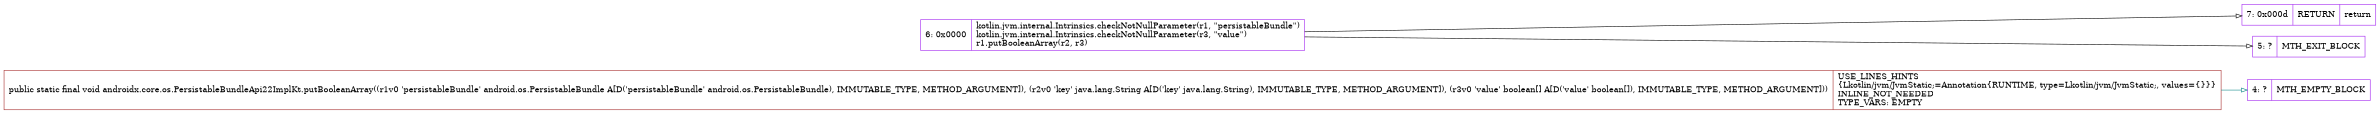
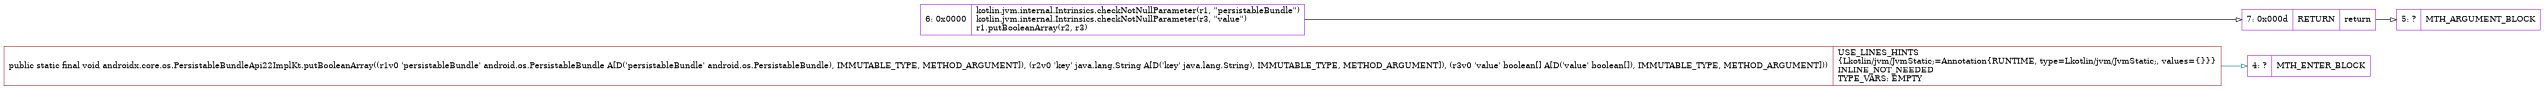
edge "6: 0x0000" -> "5: ?": now "7: 0x000d" -> "5: ?"
node "5: ?": text "MTH_EXIT_BLOCK" -> "MTH_ARGUMENT_BLOCK"
node "4: ?": text "MTH_EMPTY_BLOCK" -> "MTH_ENTER_BLOCK"
